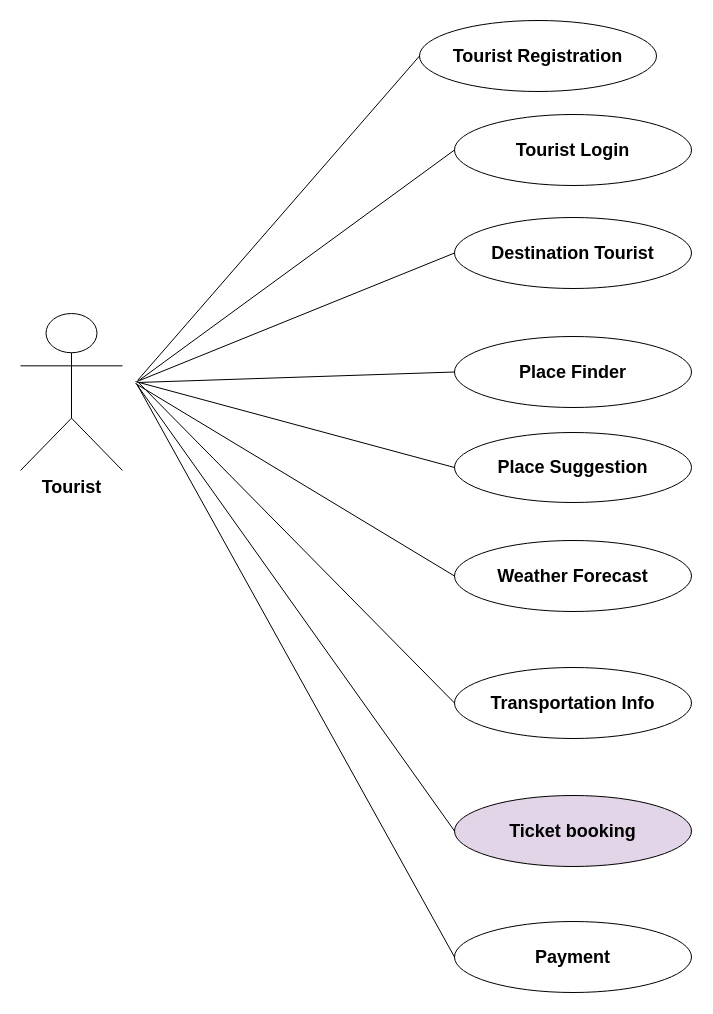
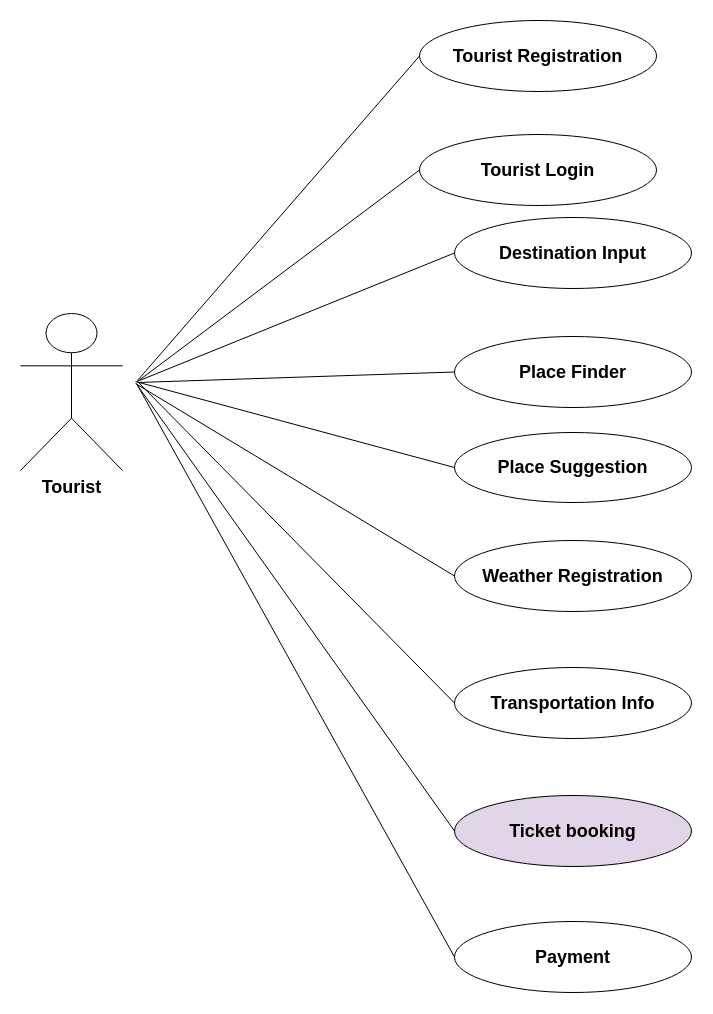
node "Tourist Login": moved (573, 150) -> (538, 170)
node "Destination Tourist": label "Destination Tourist" -> "Destination Input"
node "Weather Forecast": label "Weather Forecast" -> "Weather Registration"
